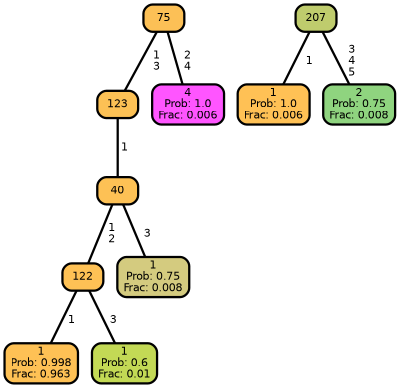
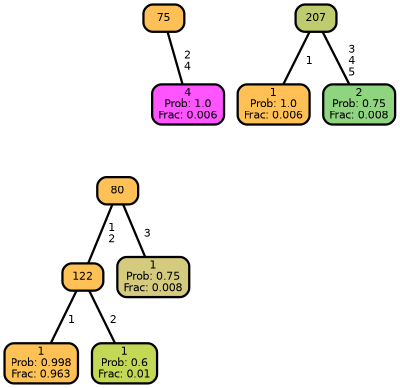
node "123": removed
node "40": label "40" -> "80"
edge "122" -- "1 Prob: 0.6 Frac: 0.01": label " 3" -> " 2"
